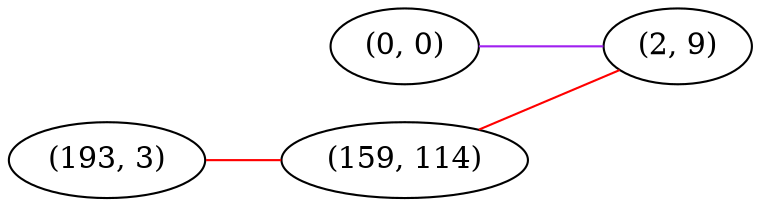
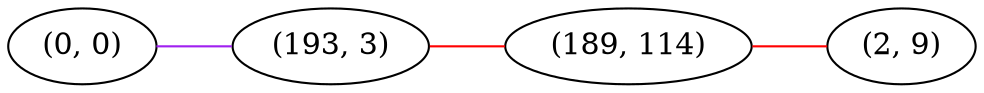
edge "(0, 0)" -- "(2, 9)": now "(0, 0)" -- "(193, 3)"
node "(159, 114)": label "(159, 114)" -> "(189, 114)"
